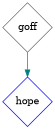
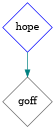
edge "goff" -> "hope": reversed
